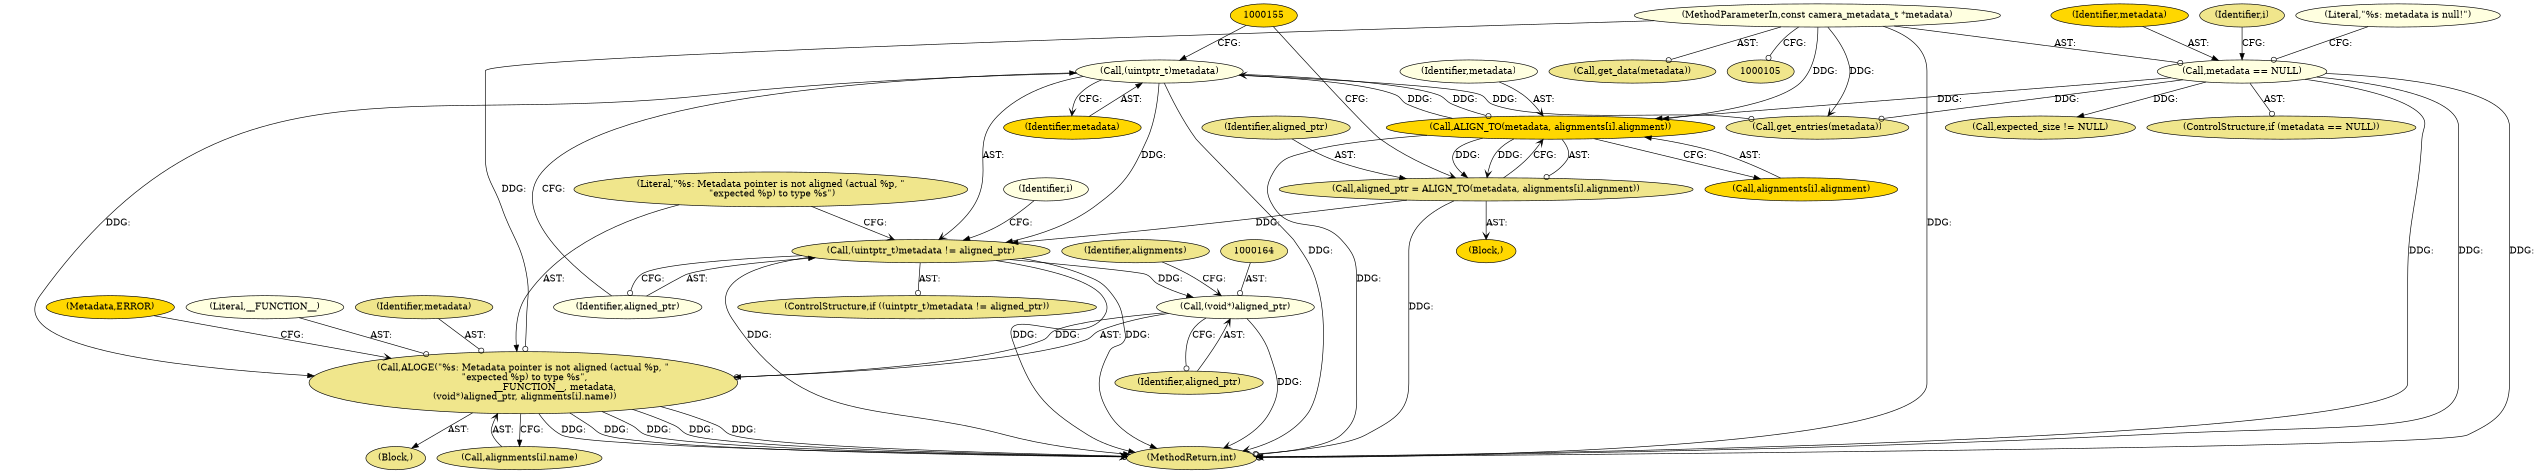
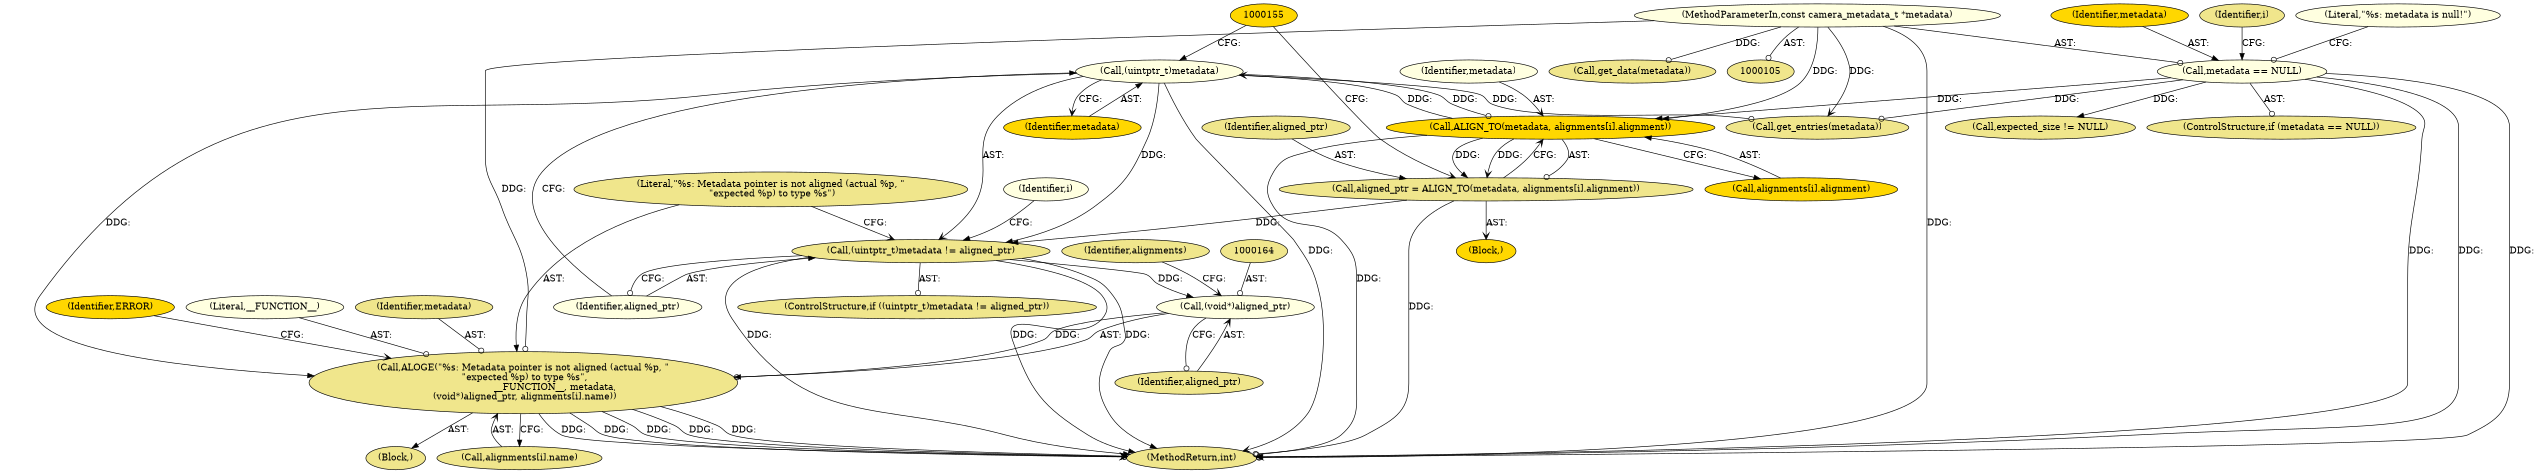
edge "(MethodParameterIn,const camera_metadata_t *metadata)" -> "(Call,get_data(metadata))": label "AST: " -> "DDG: "
edge "(MethodParameterIn,const camera_metadata_t *metadata)" -> "1000105": label "CFG: " -> "AST: "
node "(Metadata,ERROR)": label "(Metadata,ERROR)" -> "(Identifier,ERROR)"
edge "(Call,(void*)aligned_ptr)" -> "(MethodReturn,int)": removed, label "DDG:"
